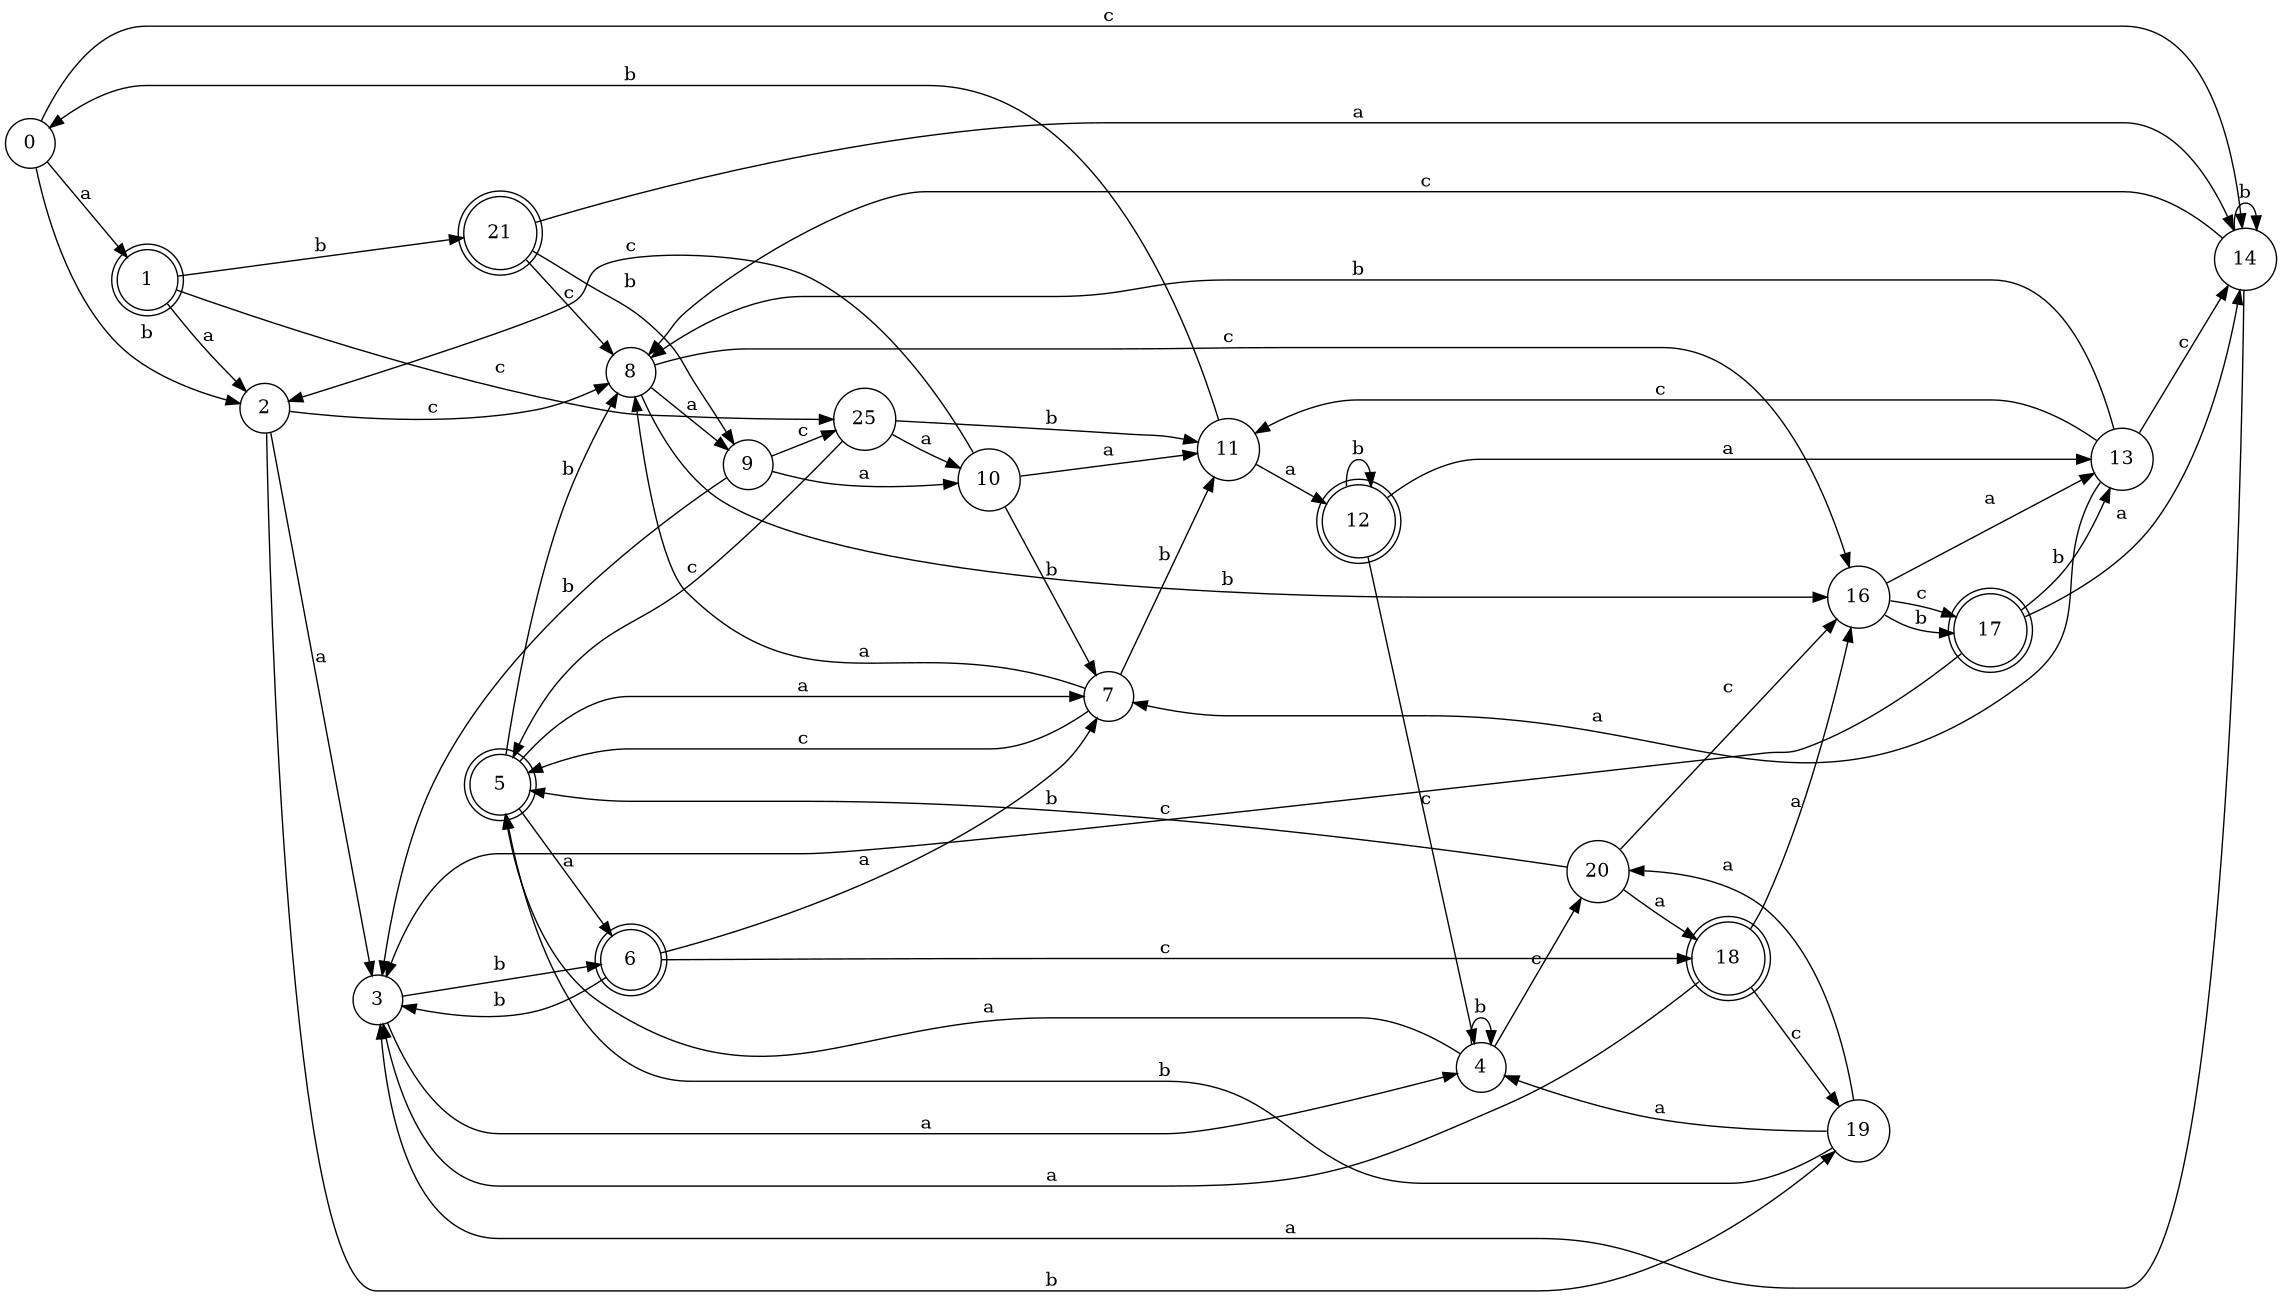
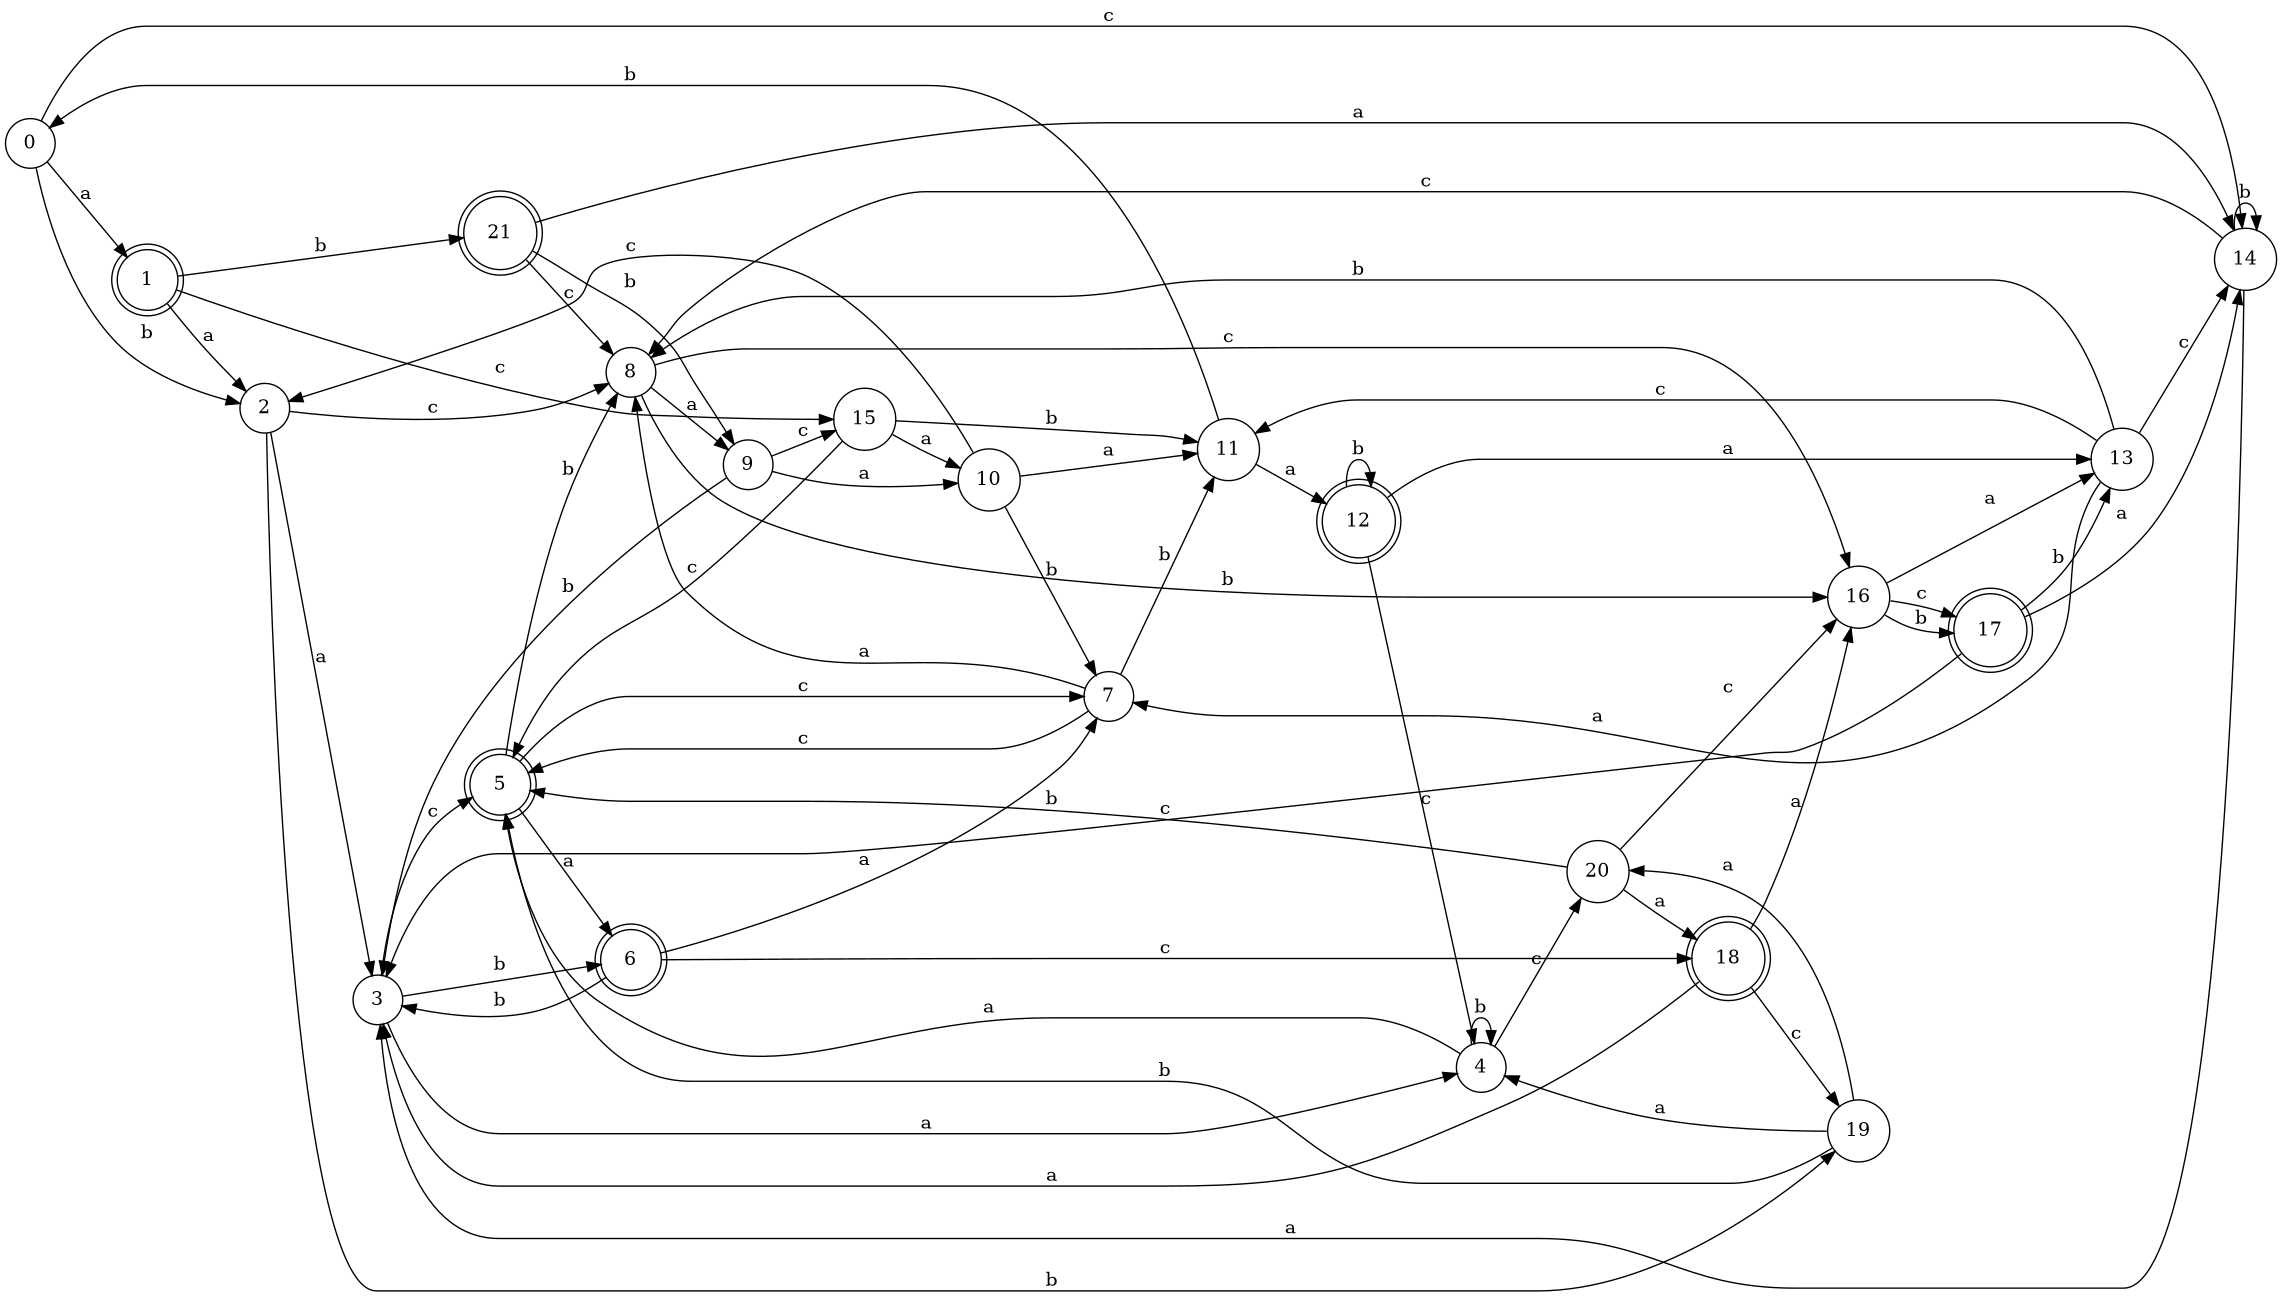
node "25": label "25" -> "15"
edge "5" -> "7": label "a" -> "c"
edge "3" -> "5": added, label "c"
